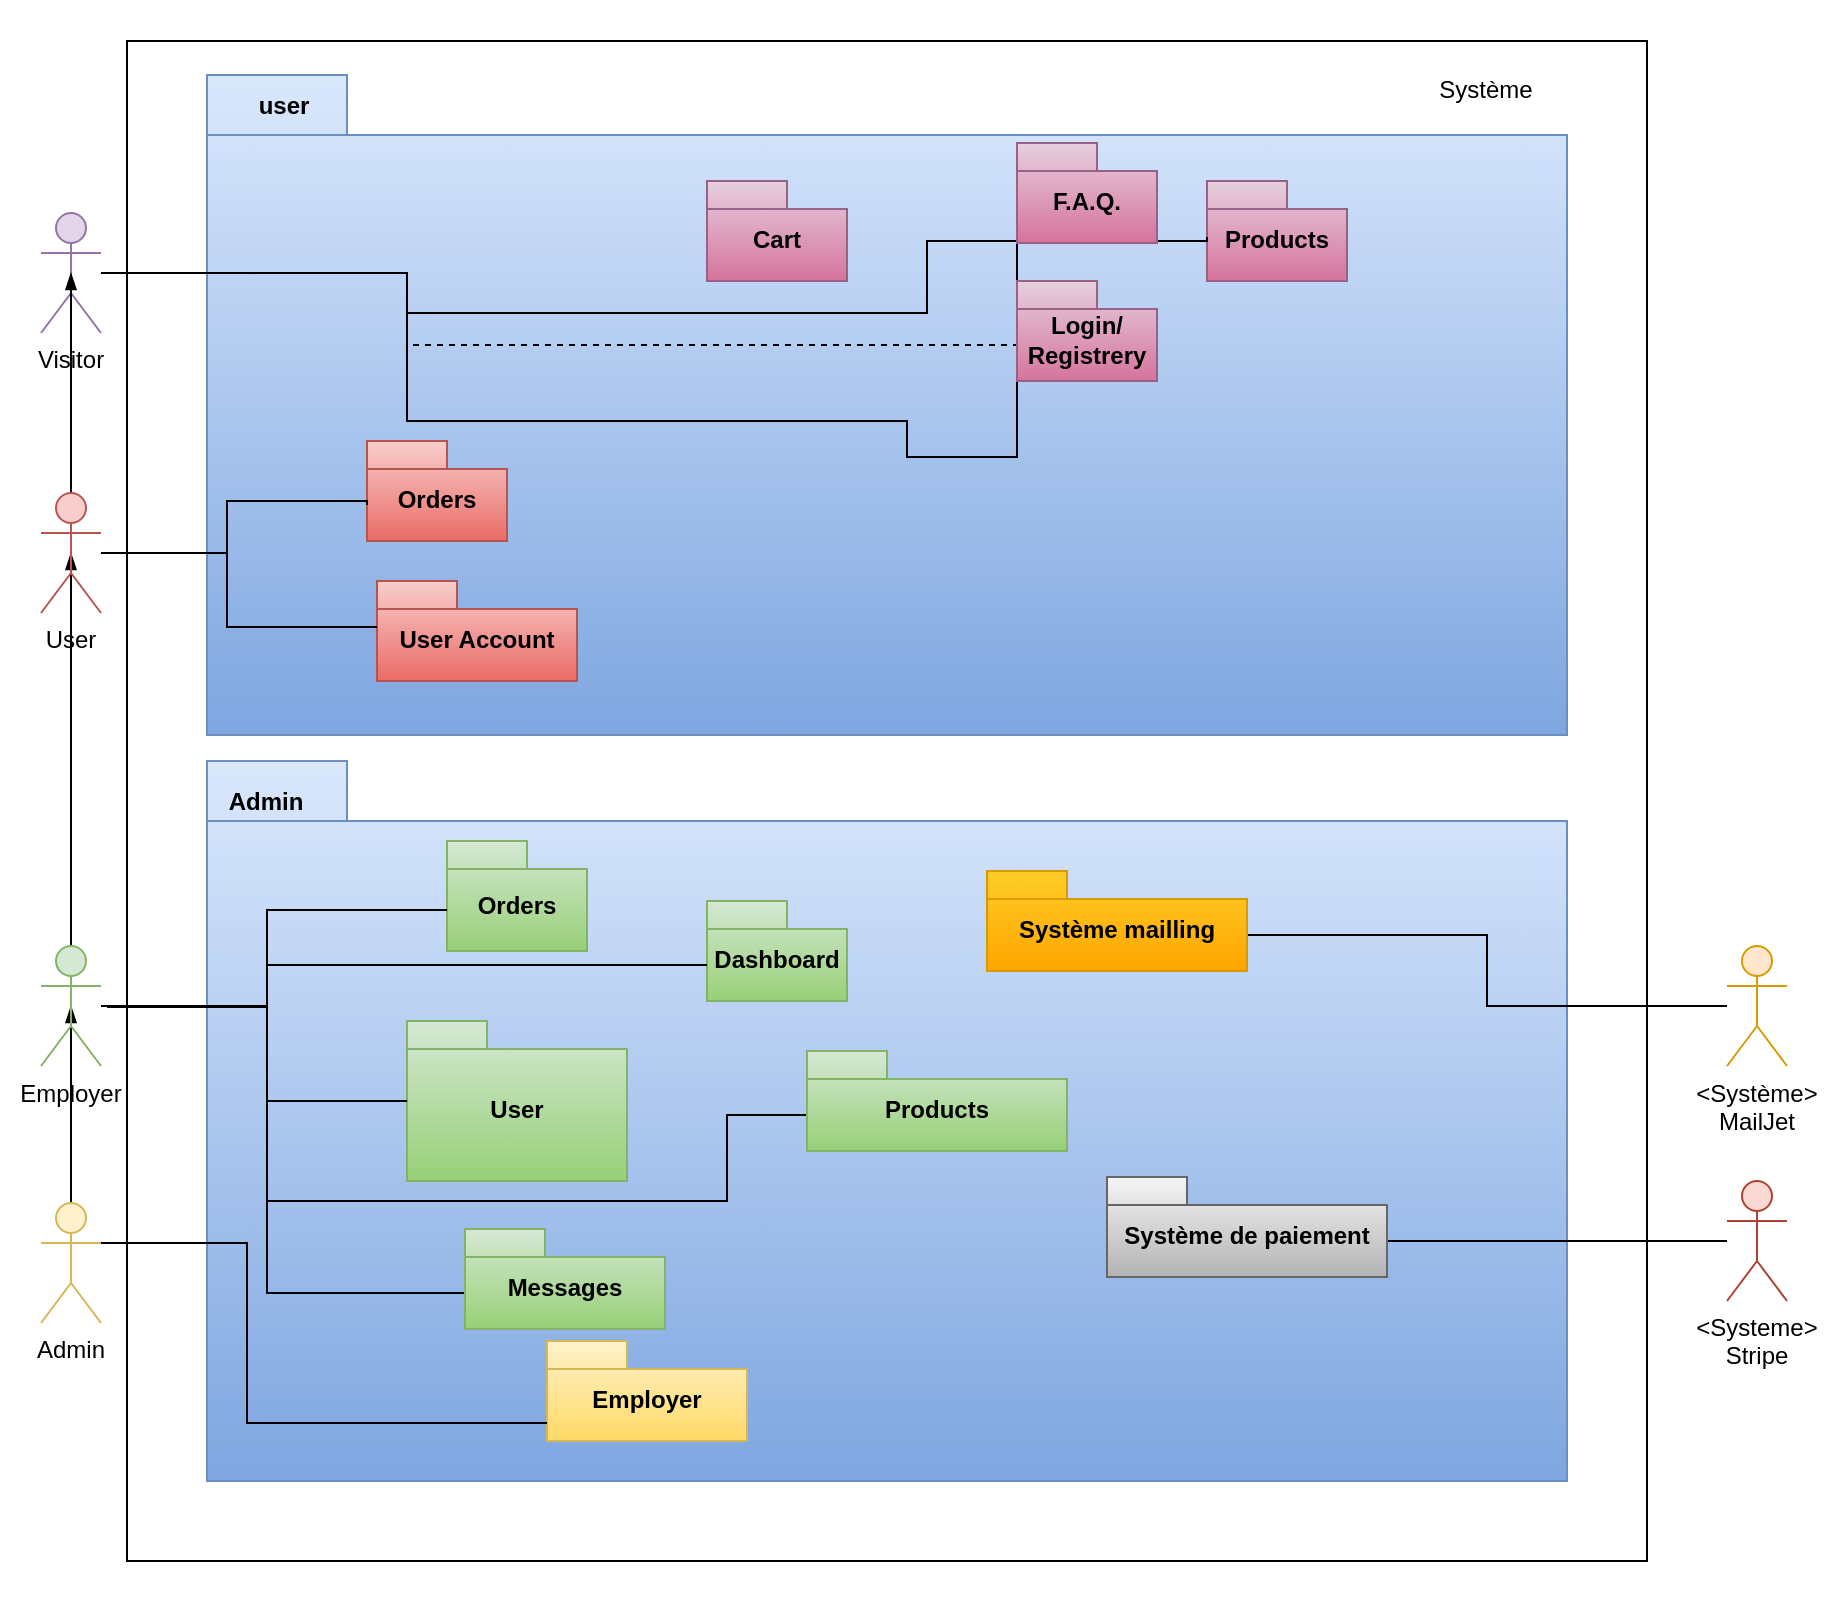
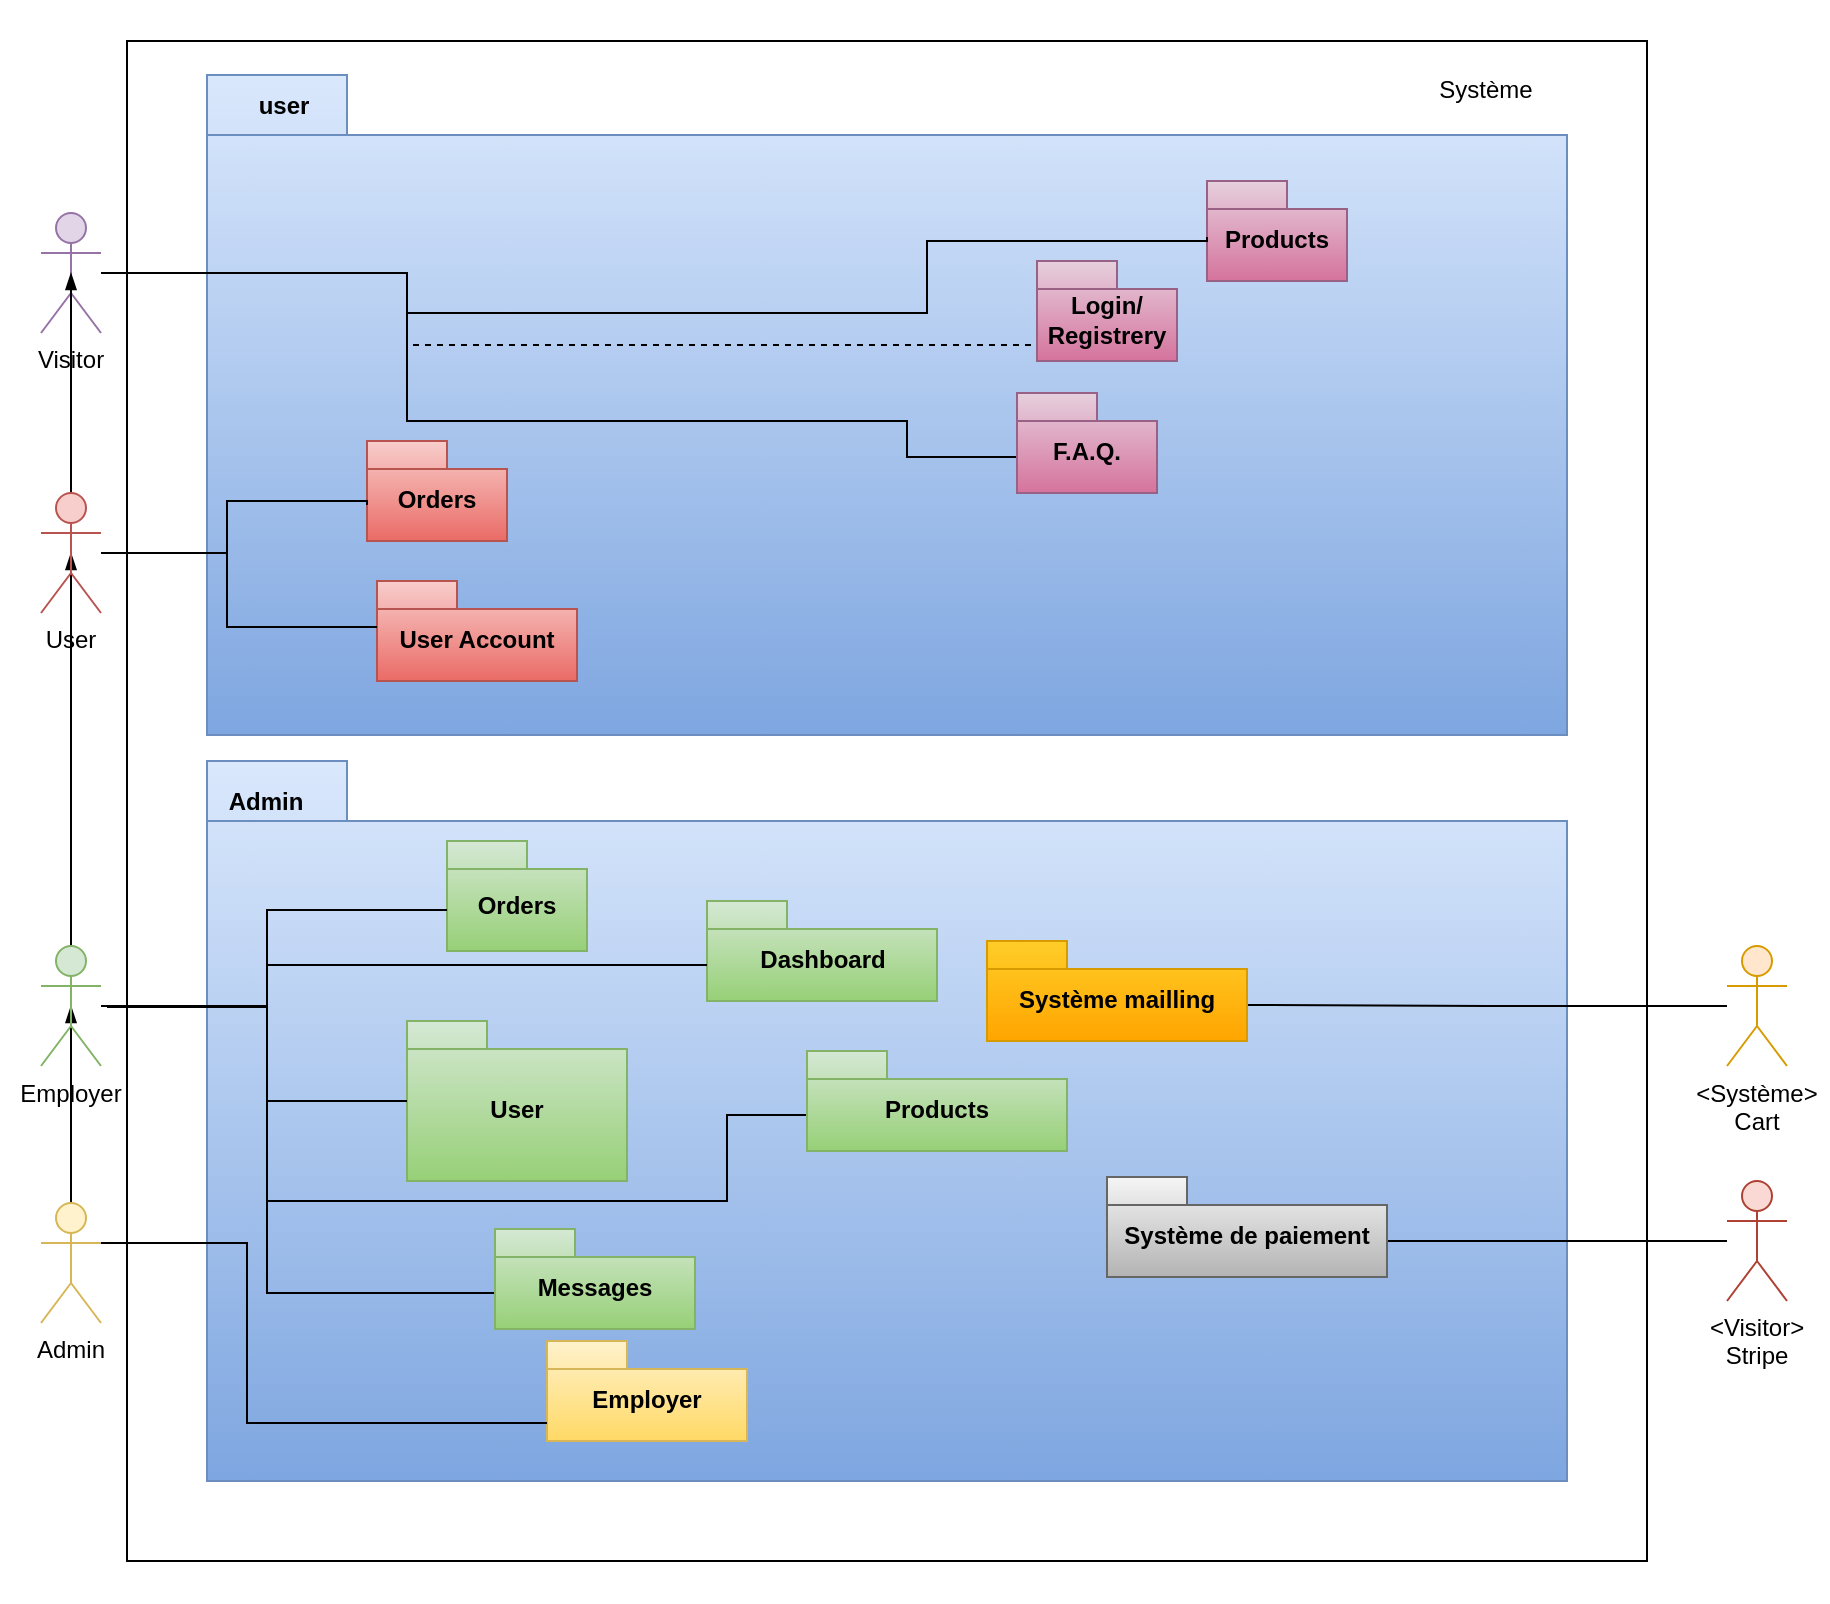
node "F.A.Q.": moved (1087, 193) -> (1087, 443)
node "Cart": removed
node "Login/ Registrery": moved (1087, 331) -> (1107, 311)
node "Système mailling": moved (1117, 921) -> (1117, 991)
node "Dashboard": size 140x100 -> 230x100
node "<Système> MailJet": label "<Système> MailJet" -> "<Système> Cart"
node "Messages": moved (565, 1279) -> (595, 1279)
node "<Systeme> Stripe": label "<Systeme> Stripe" -> "<Visitor> Stripe"
